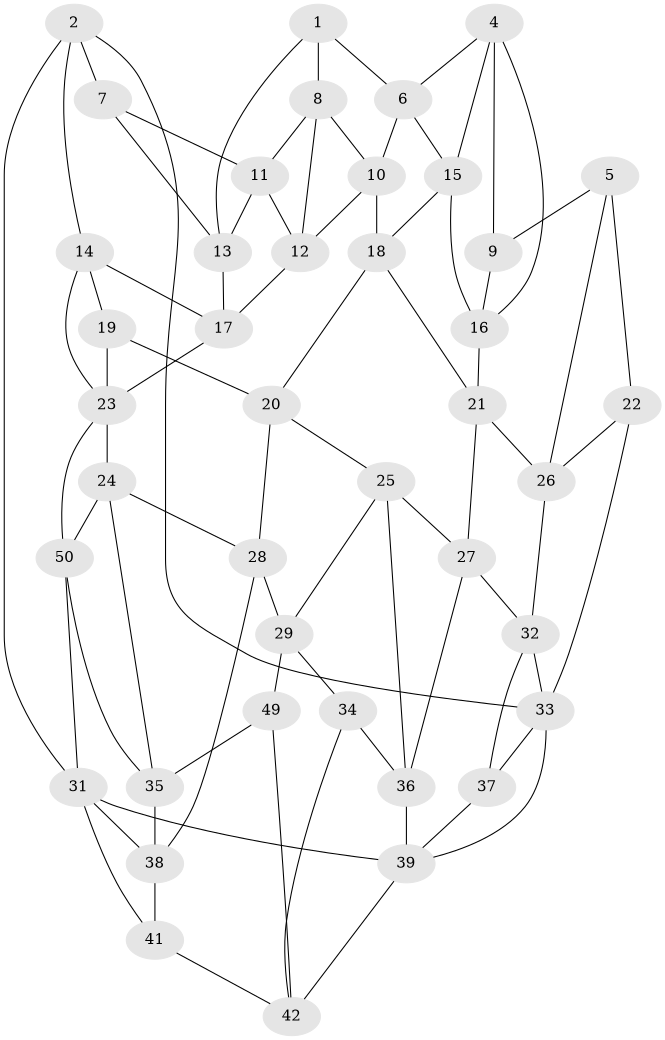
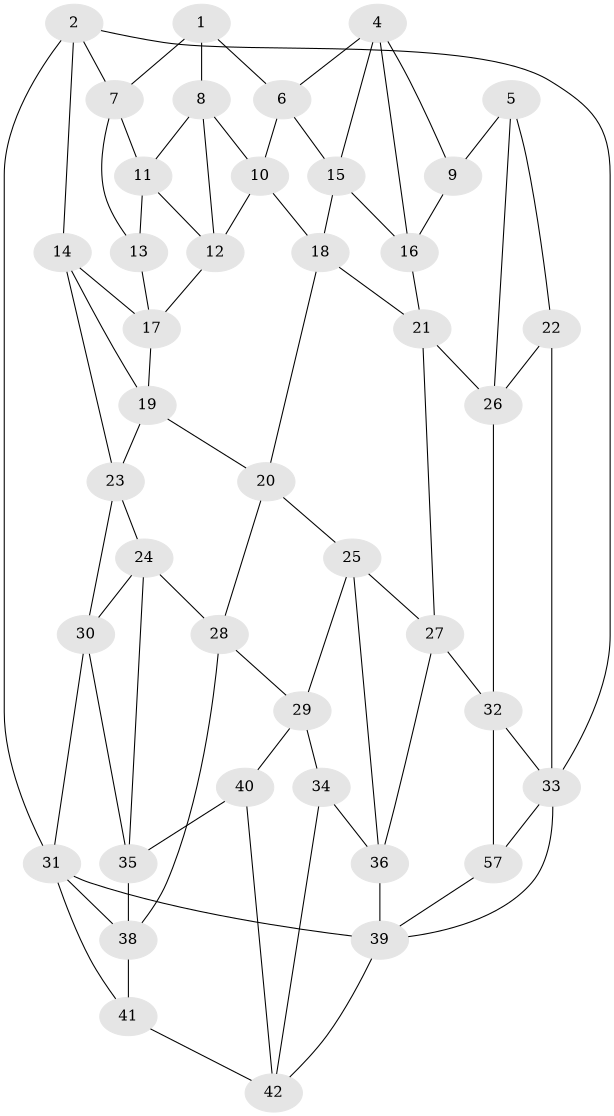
edge "1" -- "13": now "1" -- "7"
edge "17" -- "23": now "17" -- "19"
node "50": label "50" -> "30"
node "49": label "49" -> "40"
node "37": label "37" -> "57"
